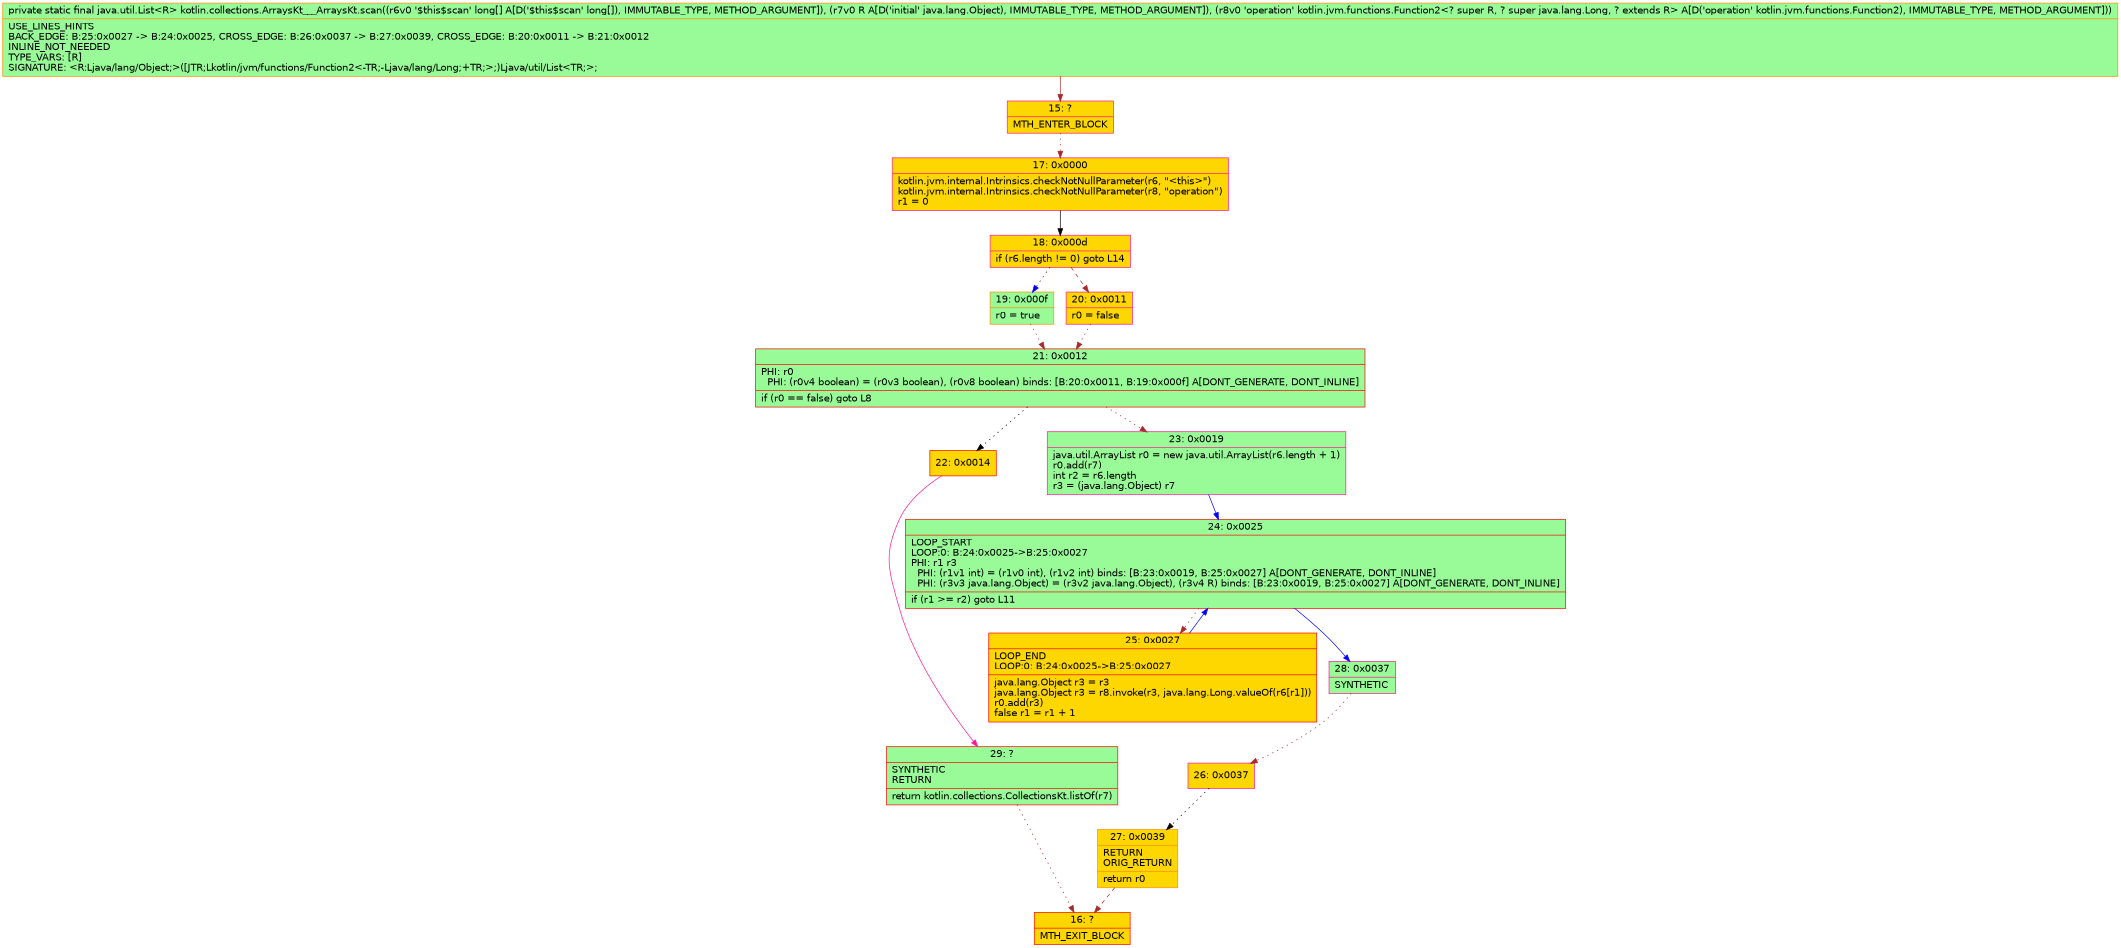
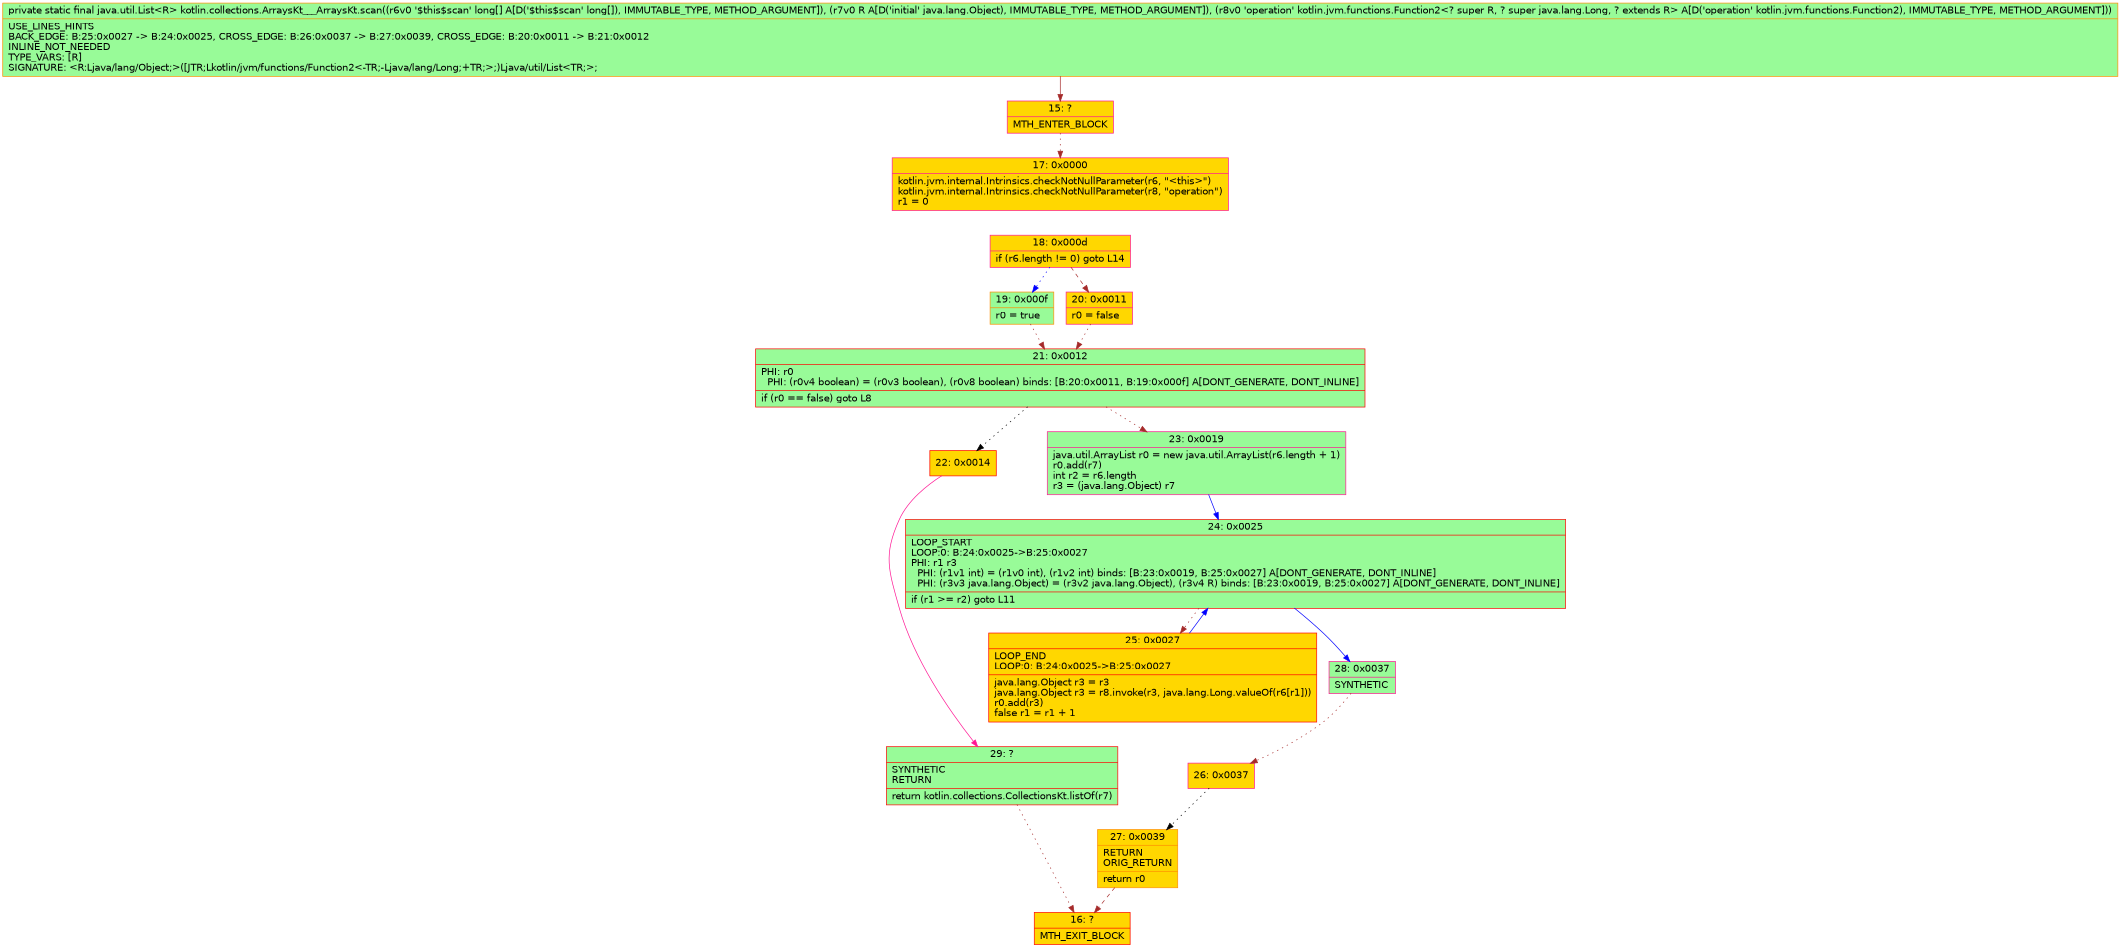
edge "17: 0x0000" -> "18: 0x000d": removed
